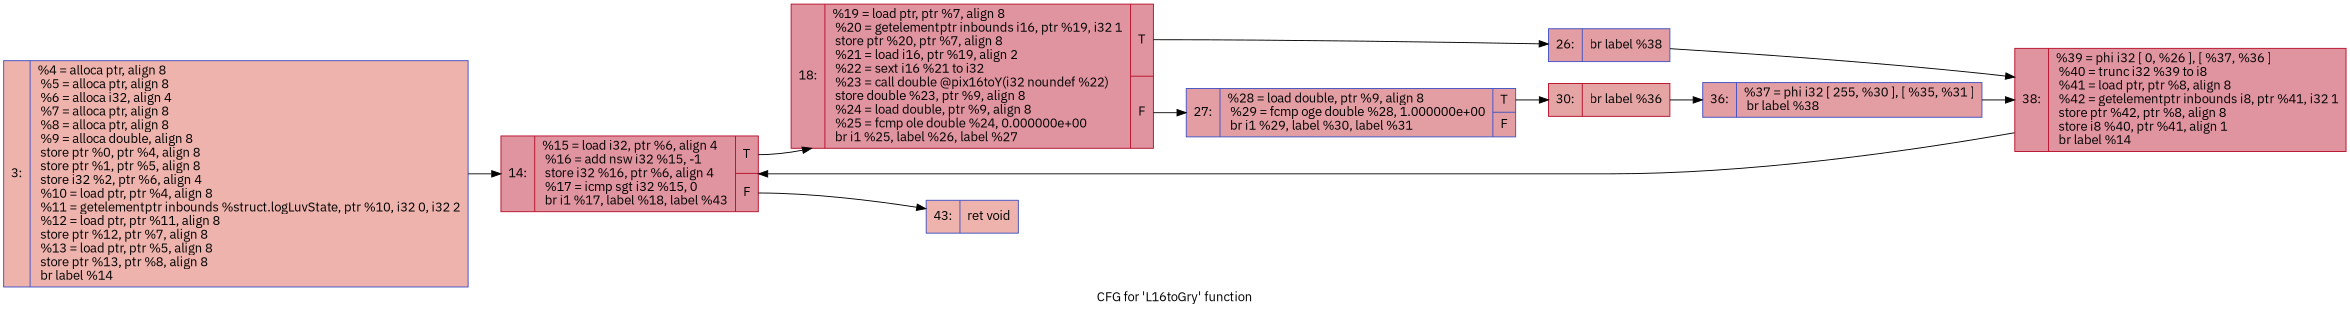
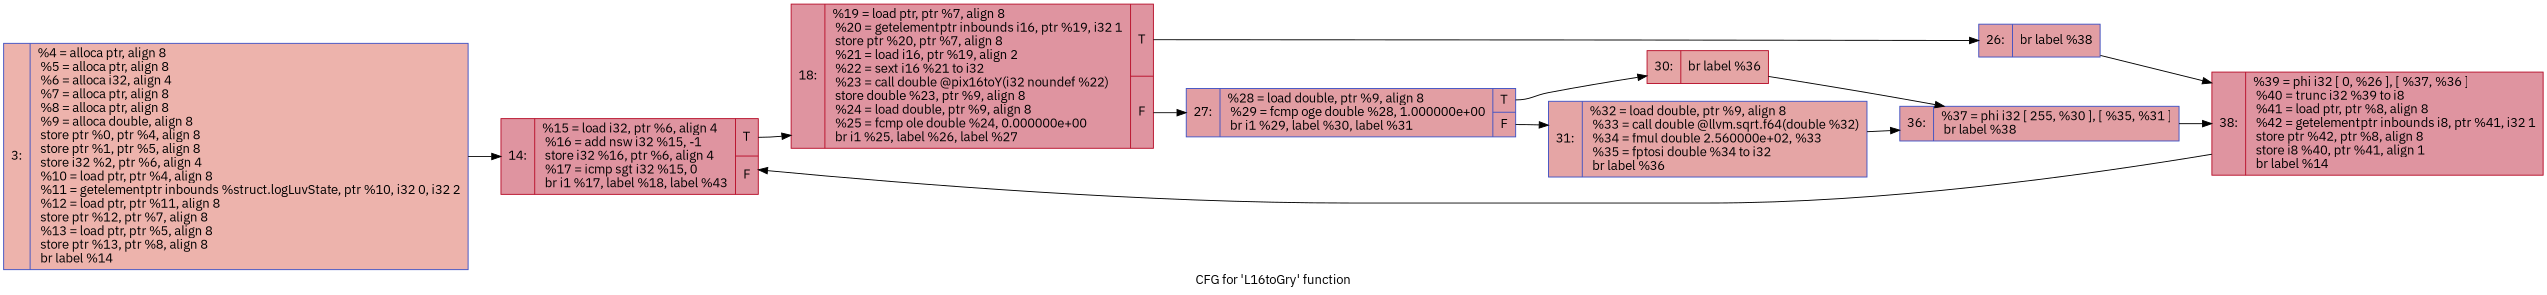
node "31:": added
node "43:": removed
